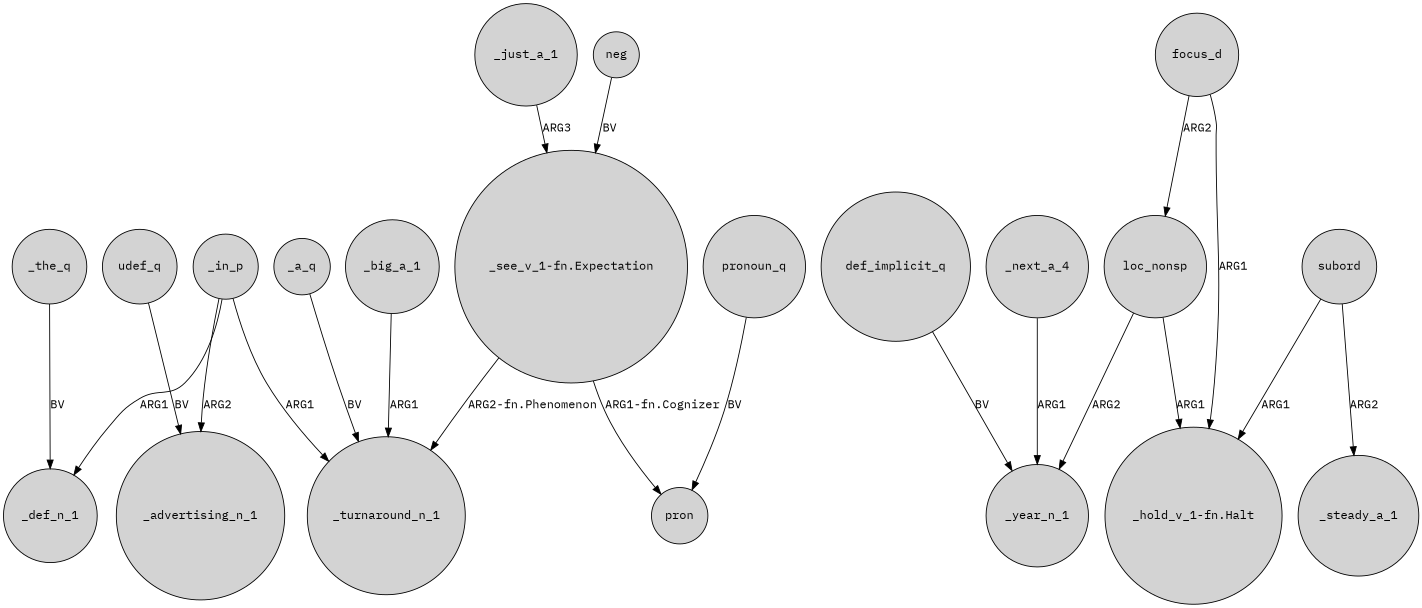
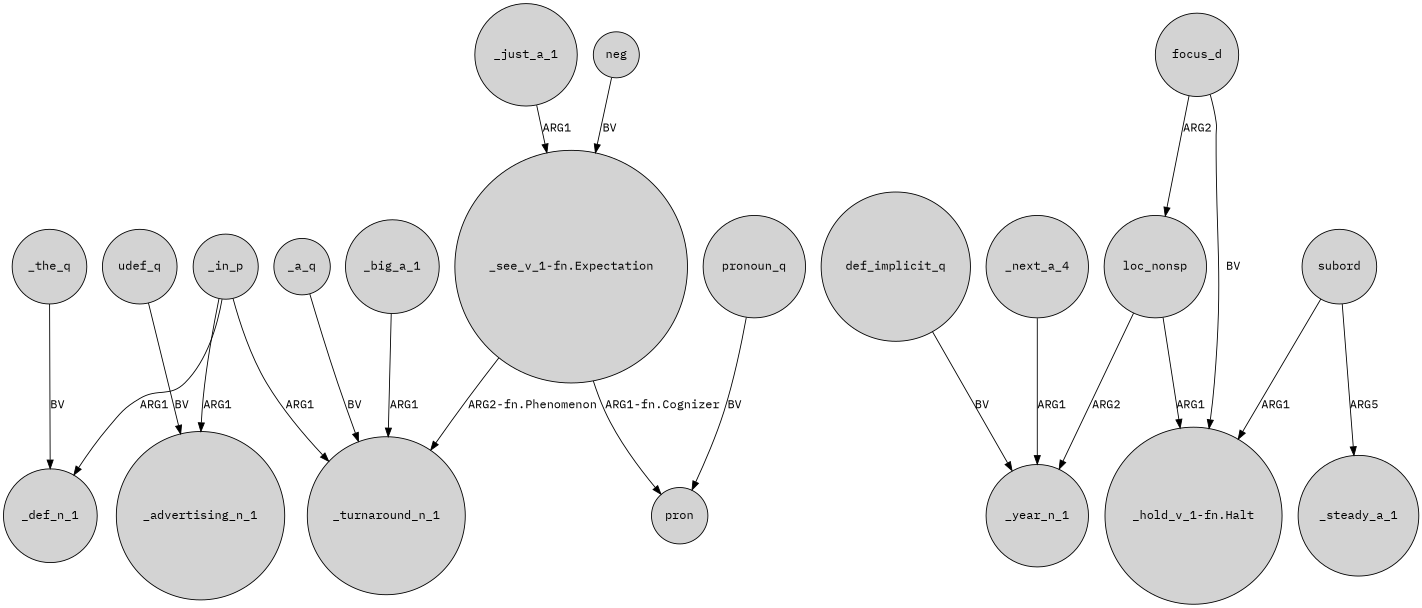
edge "_just_a_1" -> "_see_v_1-fn.Expectation": label "ARG3" -> "ARG1"
edge "focus_d" -> "_hold_v_1-fn.Halt": label "ARG1" -> "BV"
edge "_in_p" -> "_advertising_n_1": label "ARG2" -> "ARG1"
edge "subord" -> "_steady_a_1": label "ARG2" -> "ARG5"
